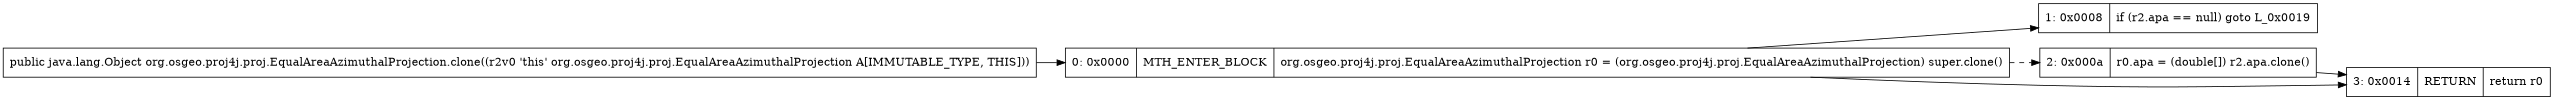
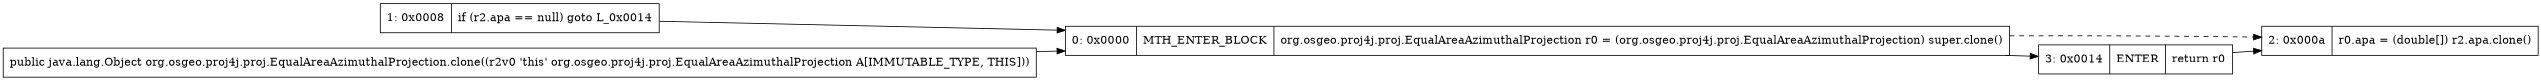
node "1: 0x0008": text "if (r2.apa == null) goto L_0x0019" -> "if (r2.apa == null) goto L_0x0014"
edge "0: 0x0000" -> "1: 0x0008": reversed
edge "2: 0x000a" -> "3: 0x0014": reversed
node "3: 0x0014": text "RETURN" -> "ENTER"
